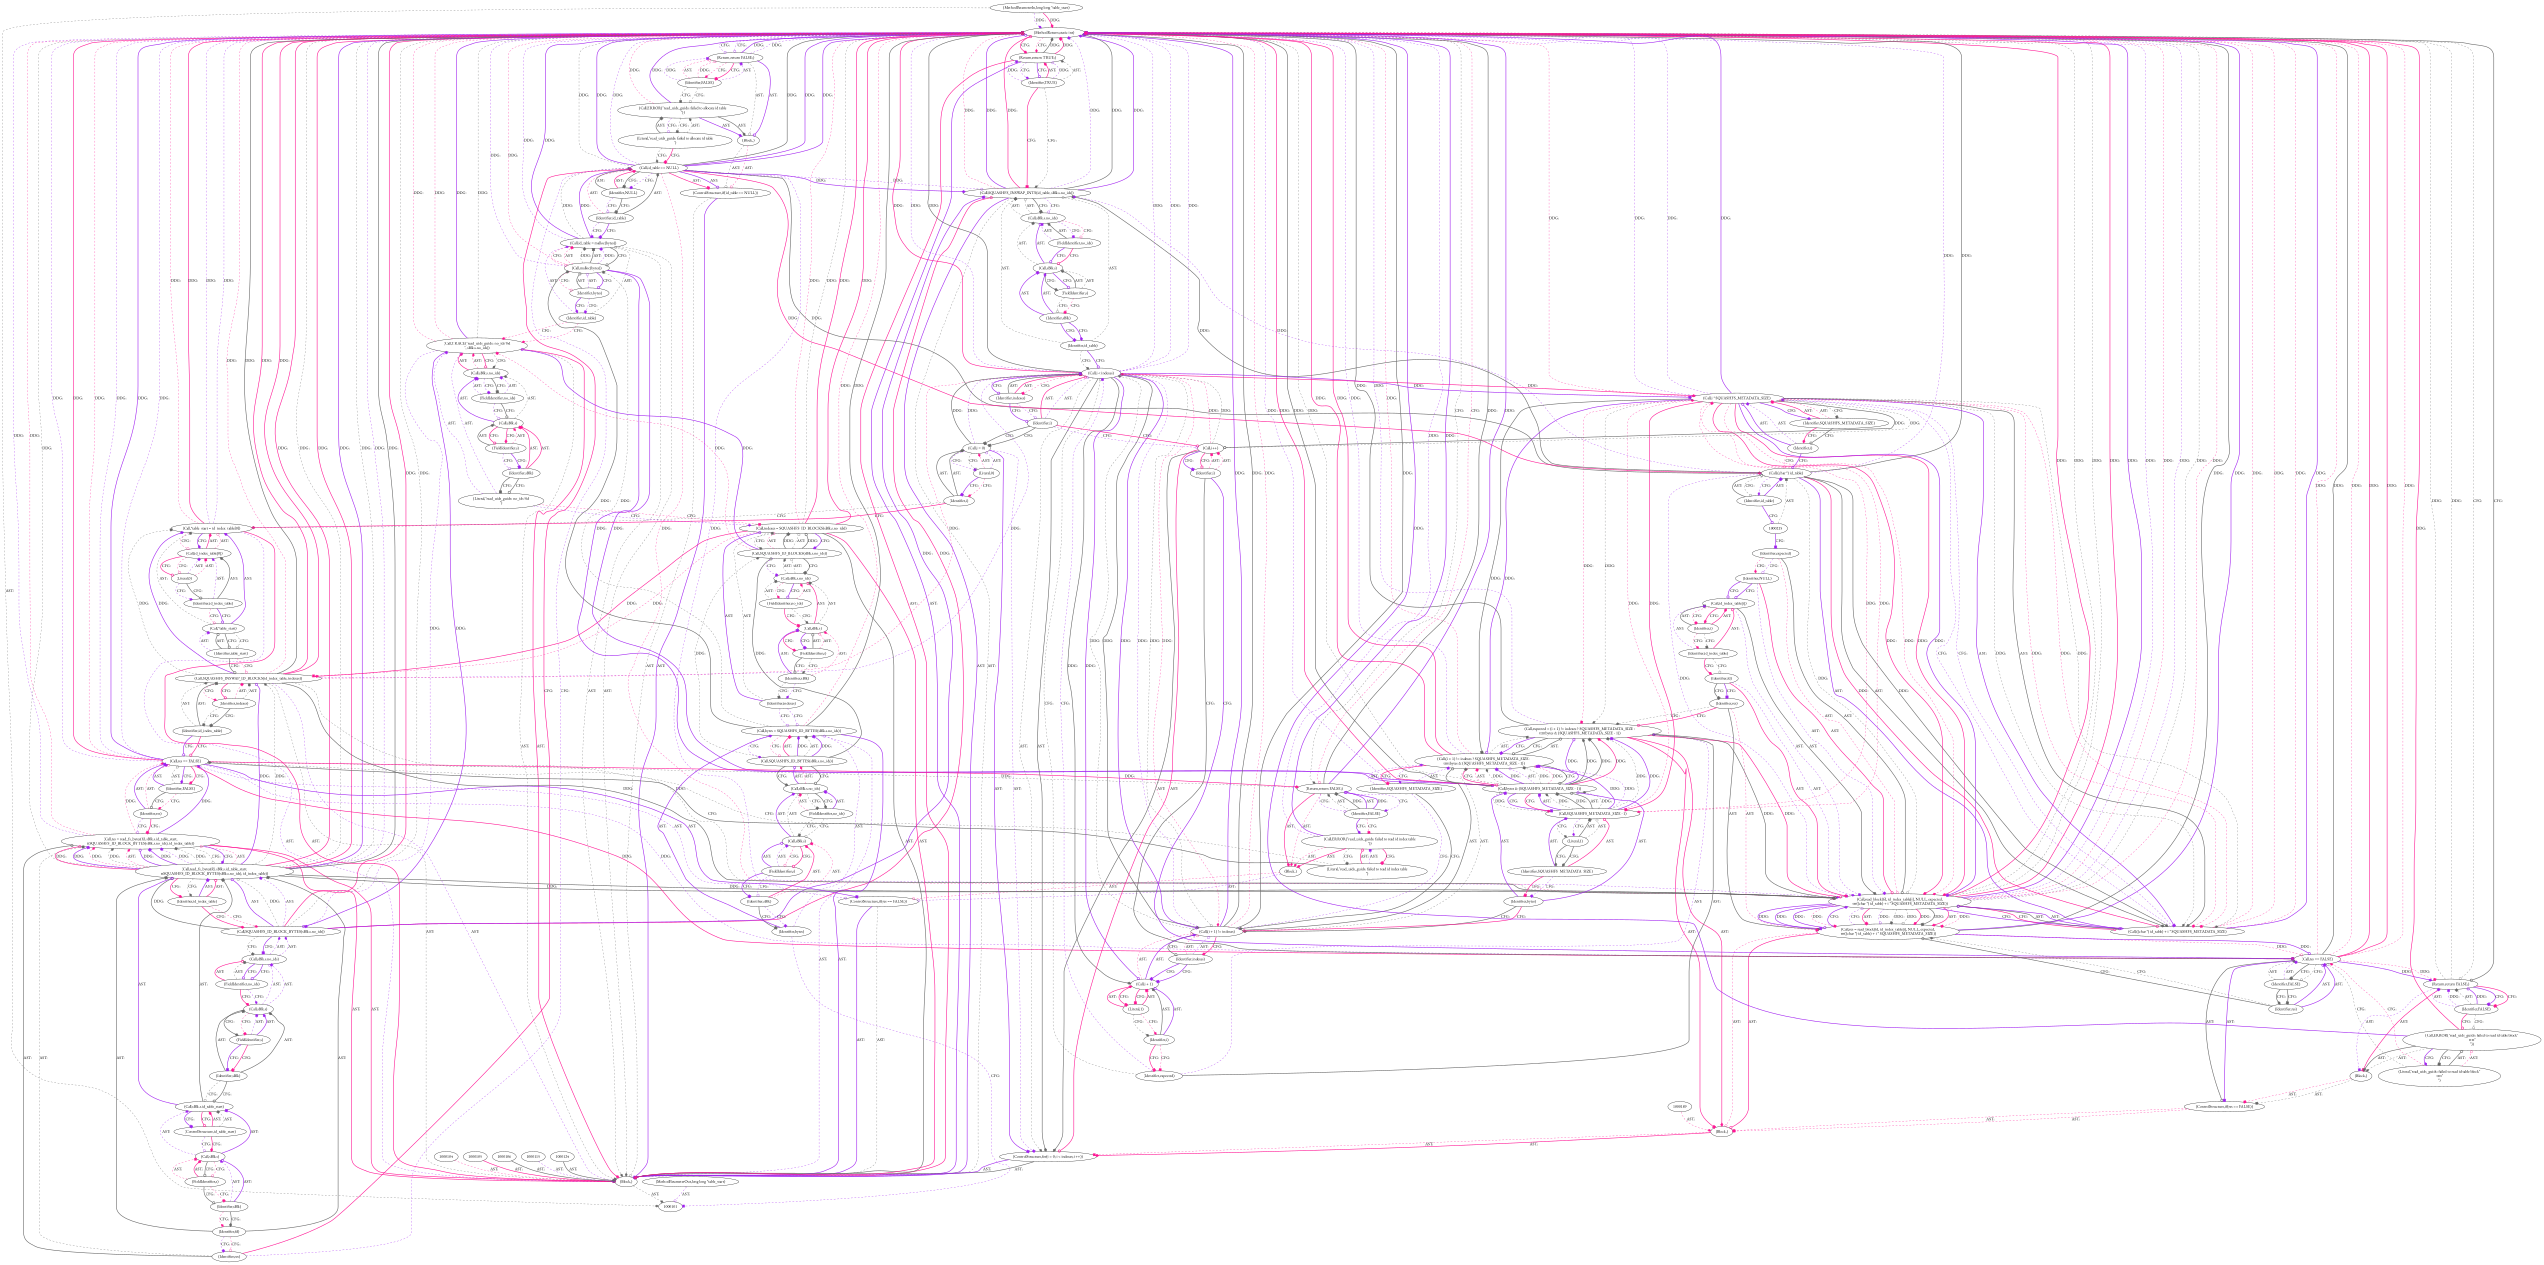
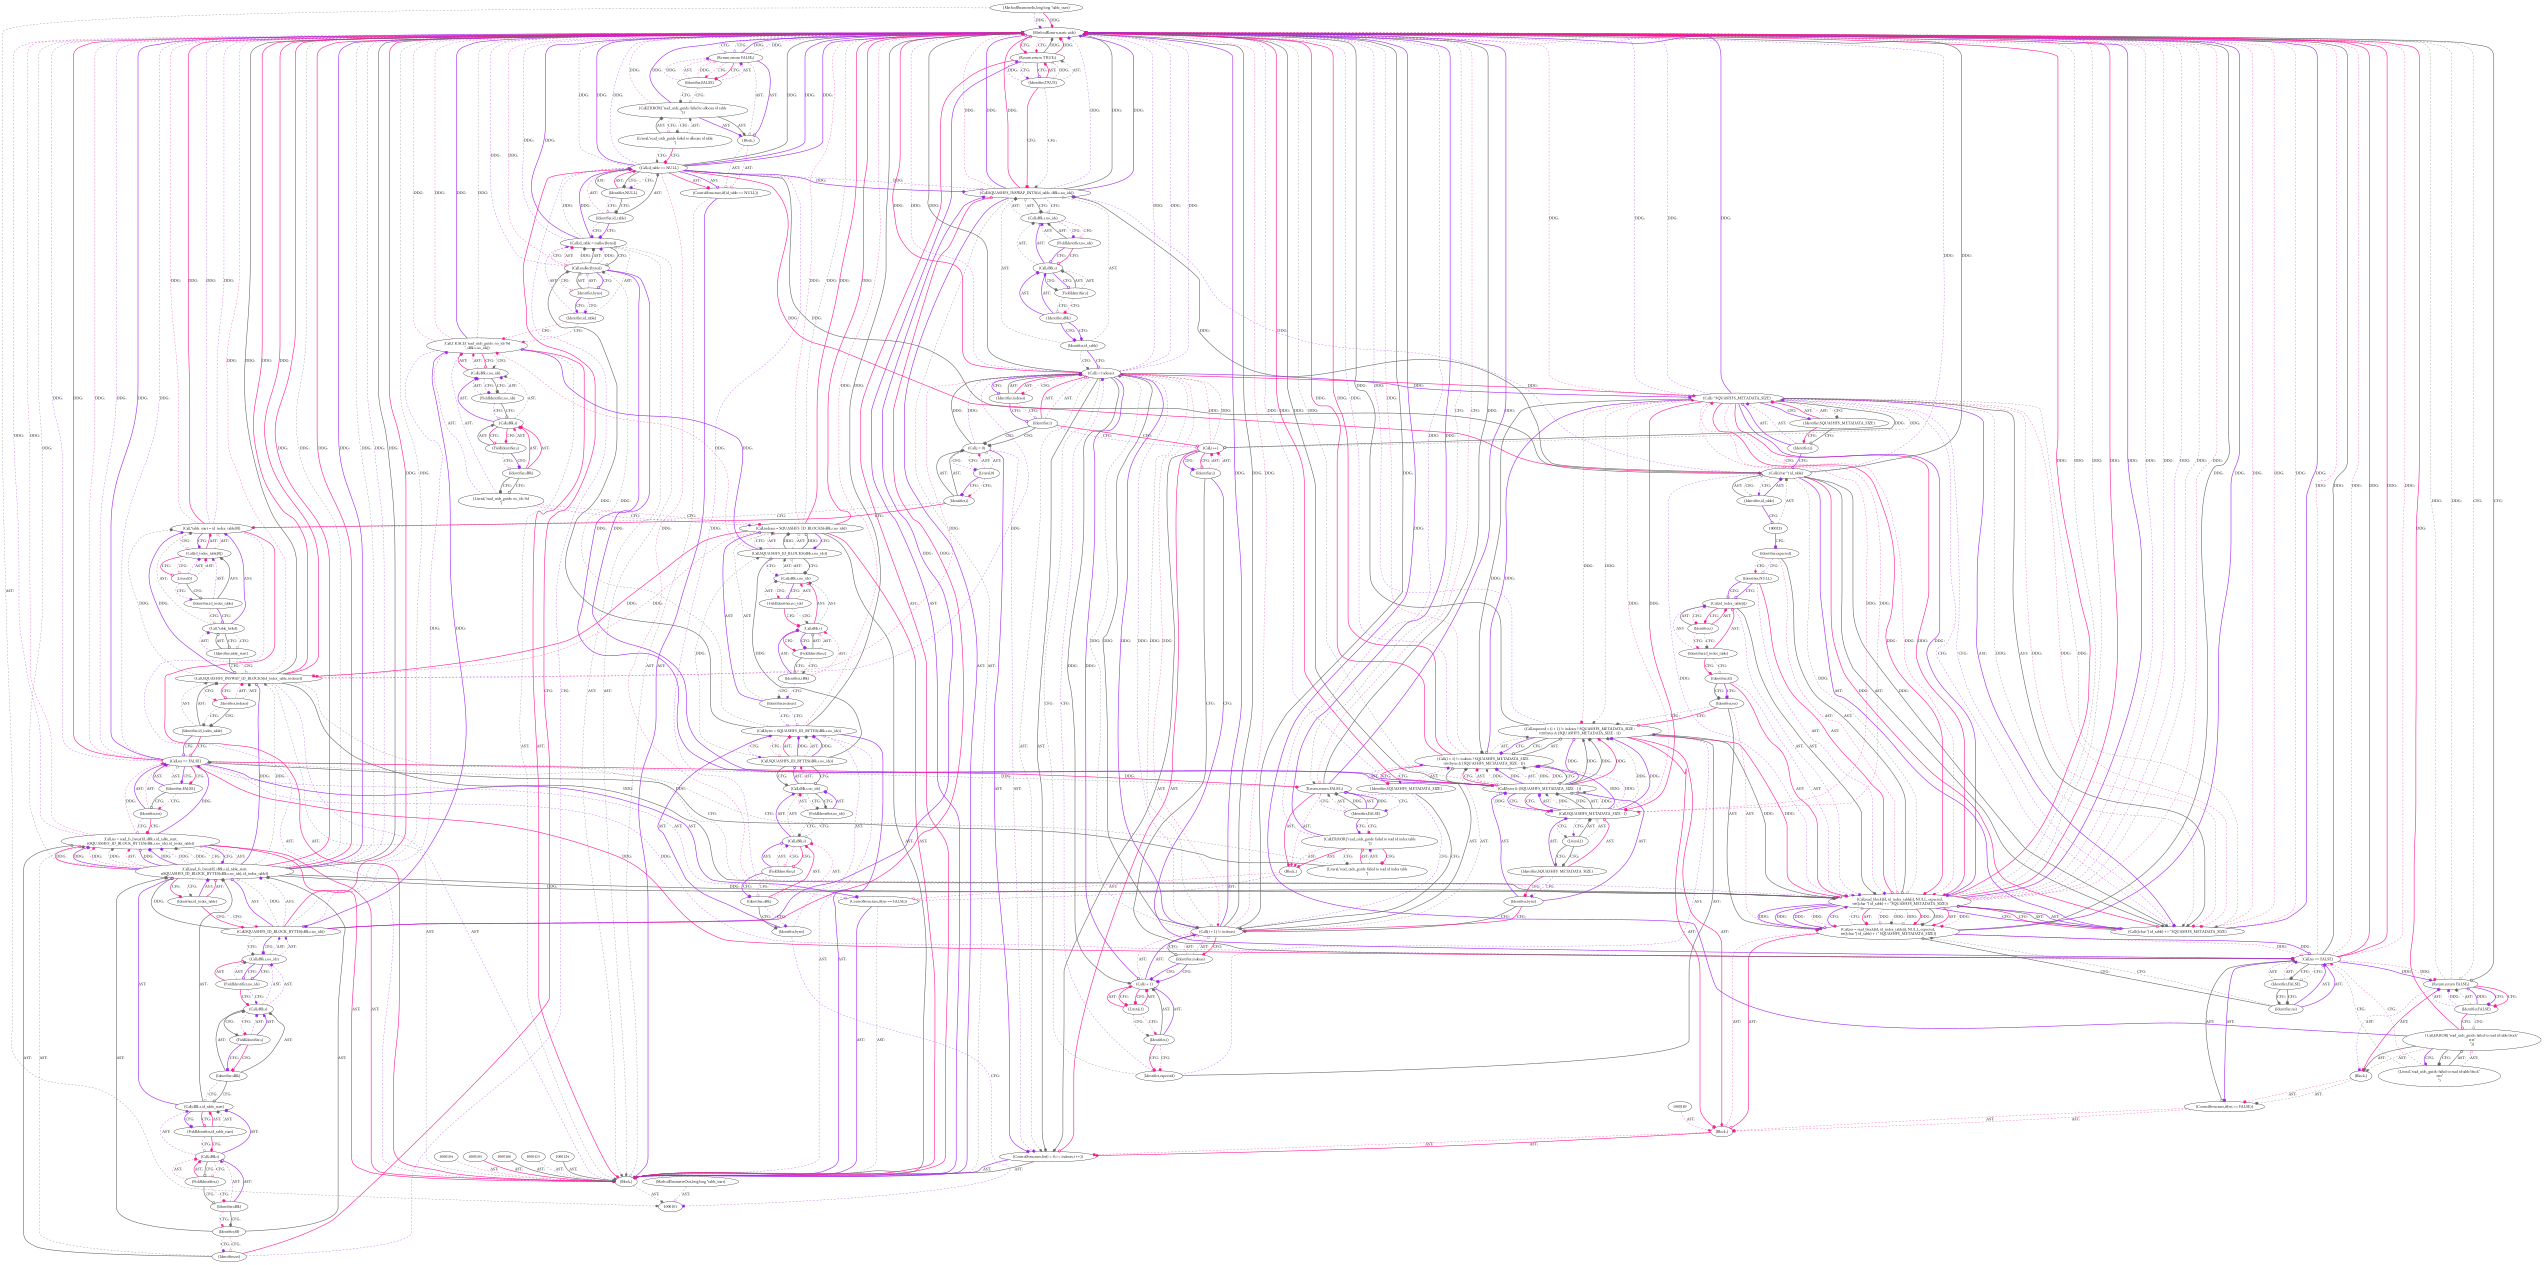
node "(MethodReturn,static int)": label "(MethodReturn,static int)" -> "(MethodReturn,static uids)"
node "(Call,*table_start)": label "(Call,*table_start)" -> "(Call,*table_failed)"
node "(ControlStructure,id_table_start)": label "(ControlStructure,id_table_start)" -> "(FieldIdentifier,id_table_start)"
